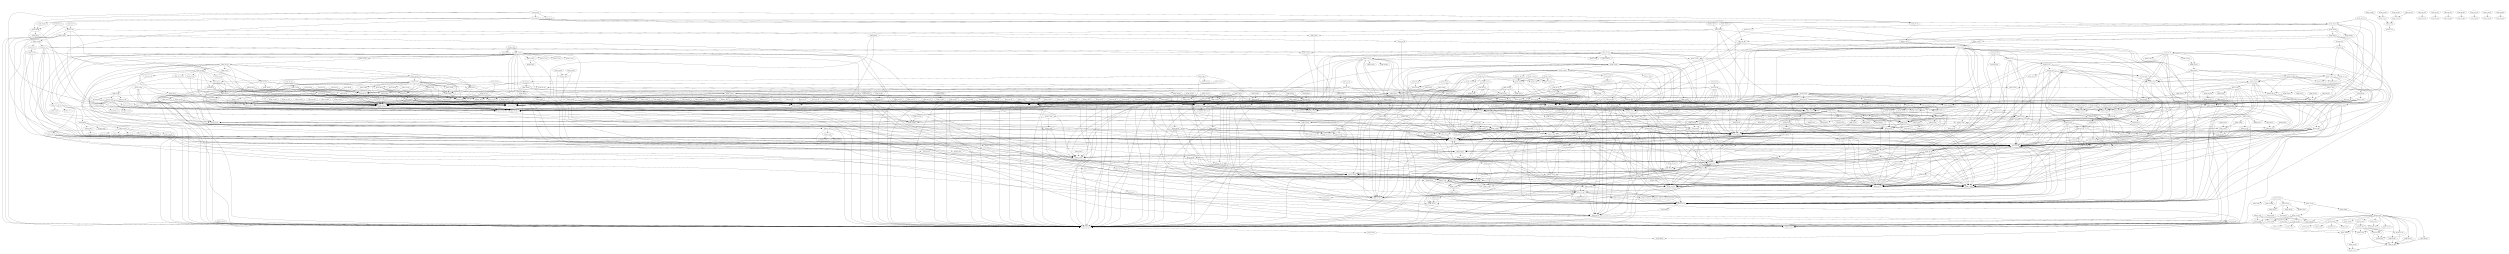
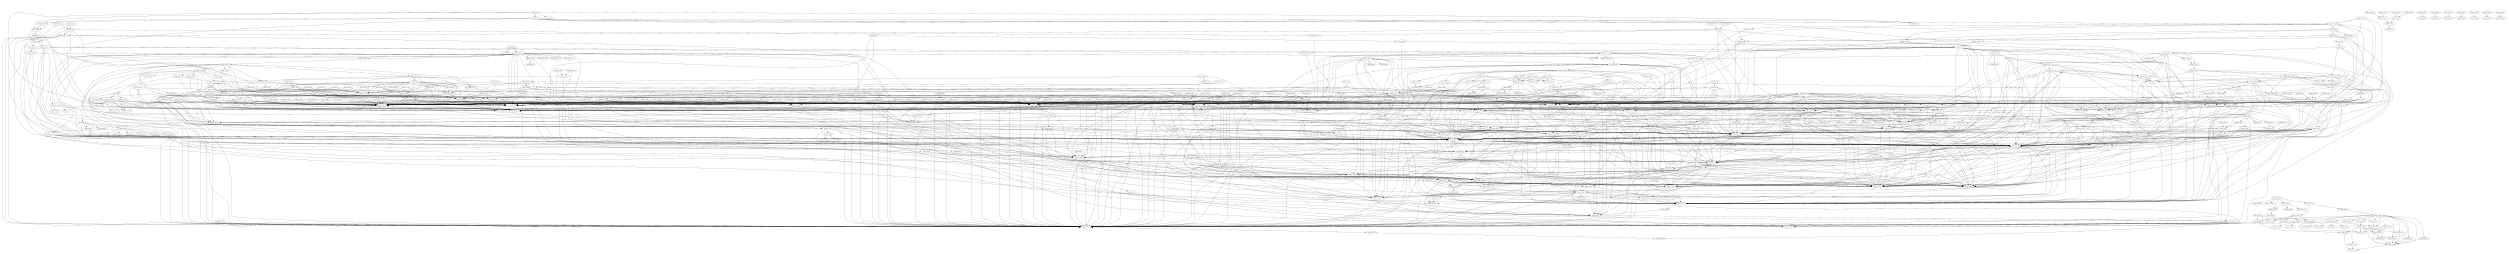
node "ADDR_40bff0": removed
